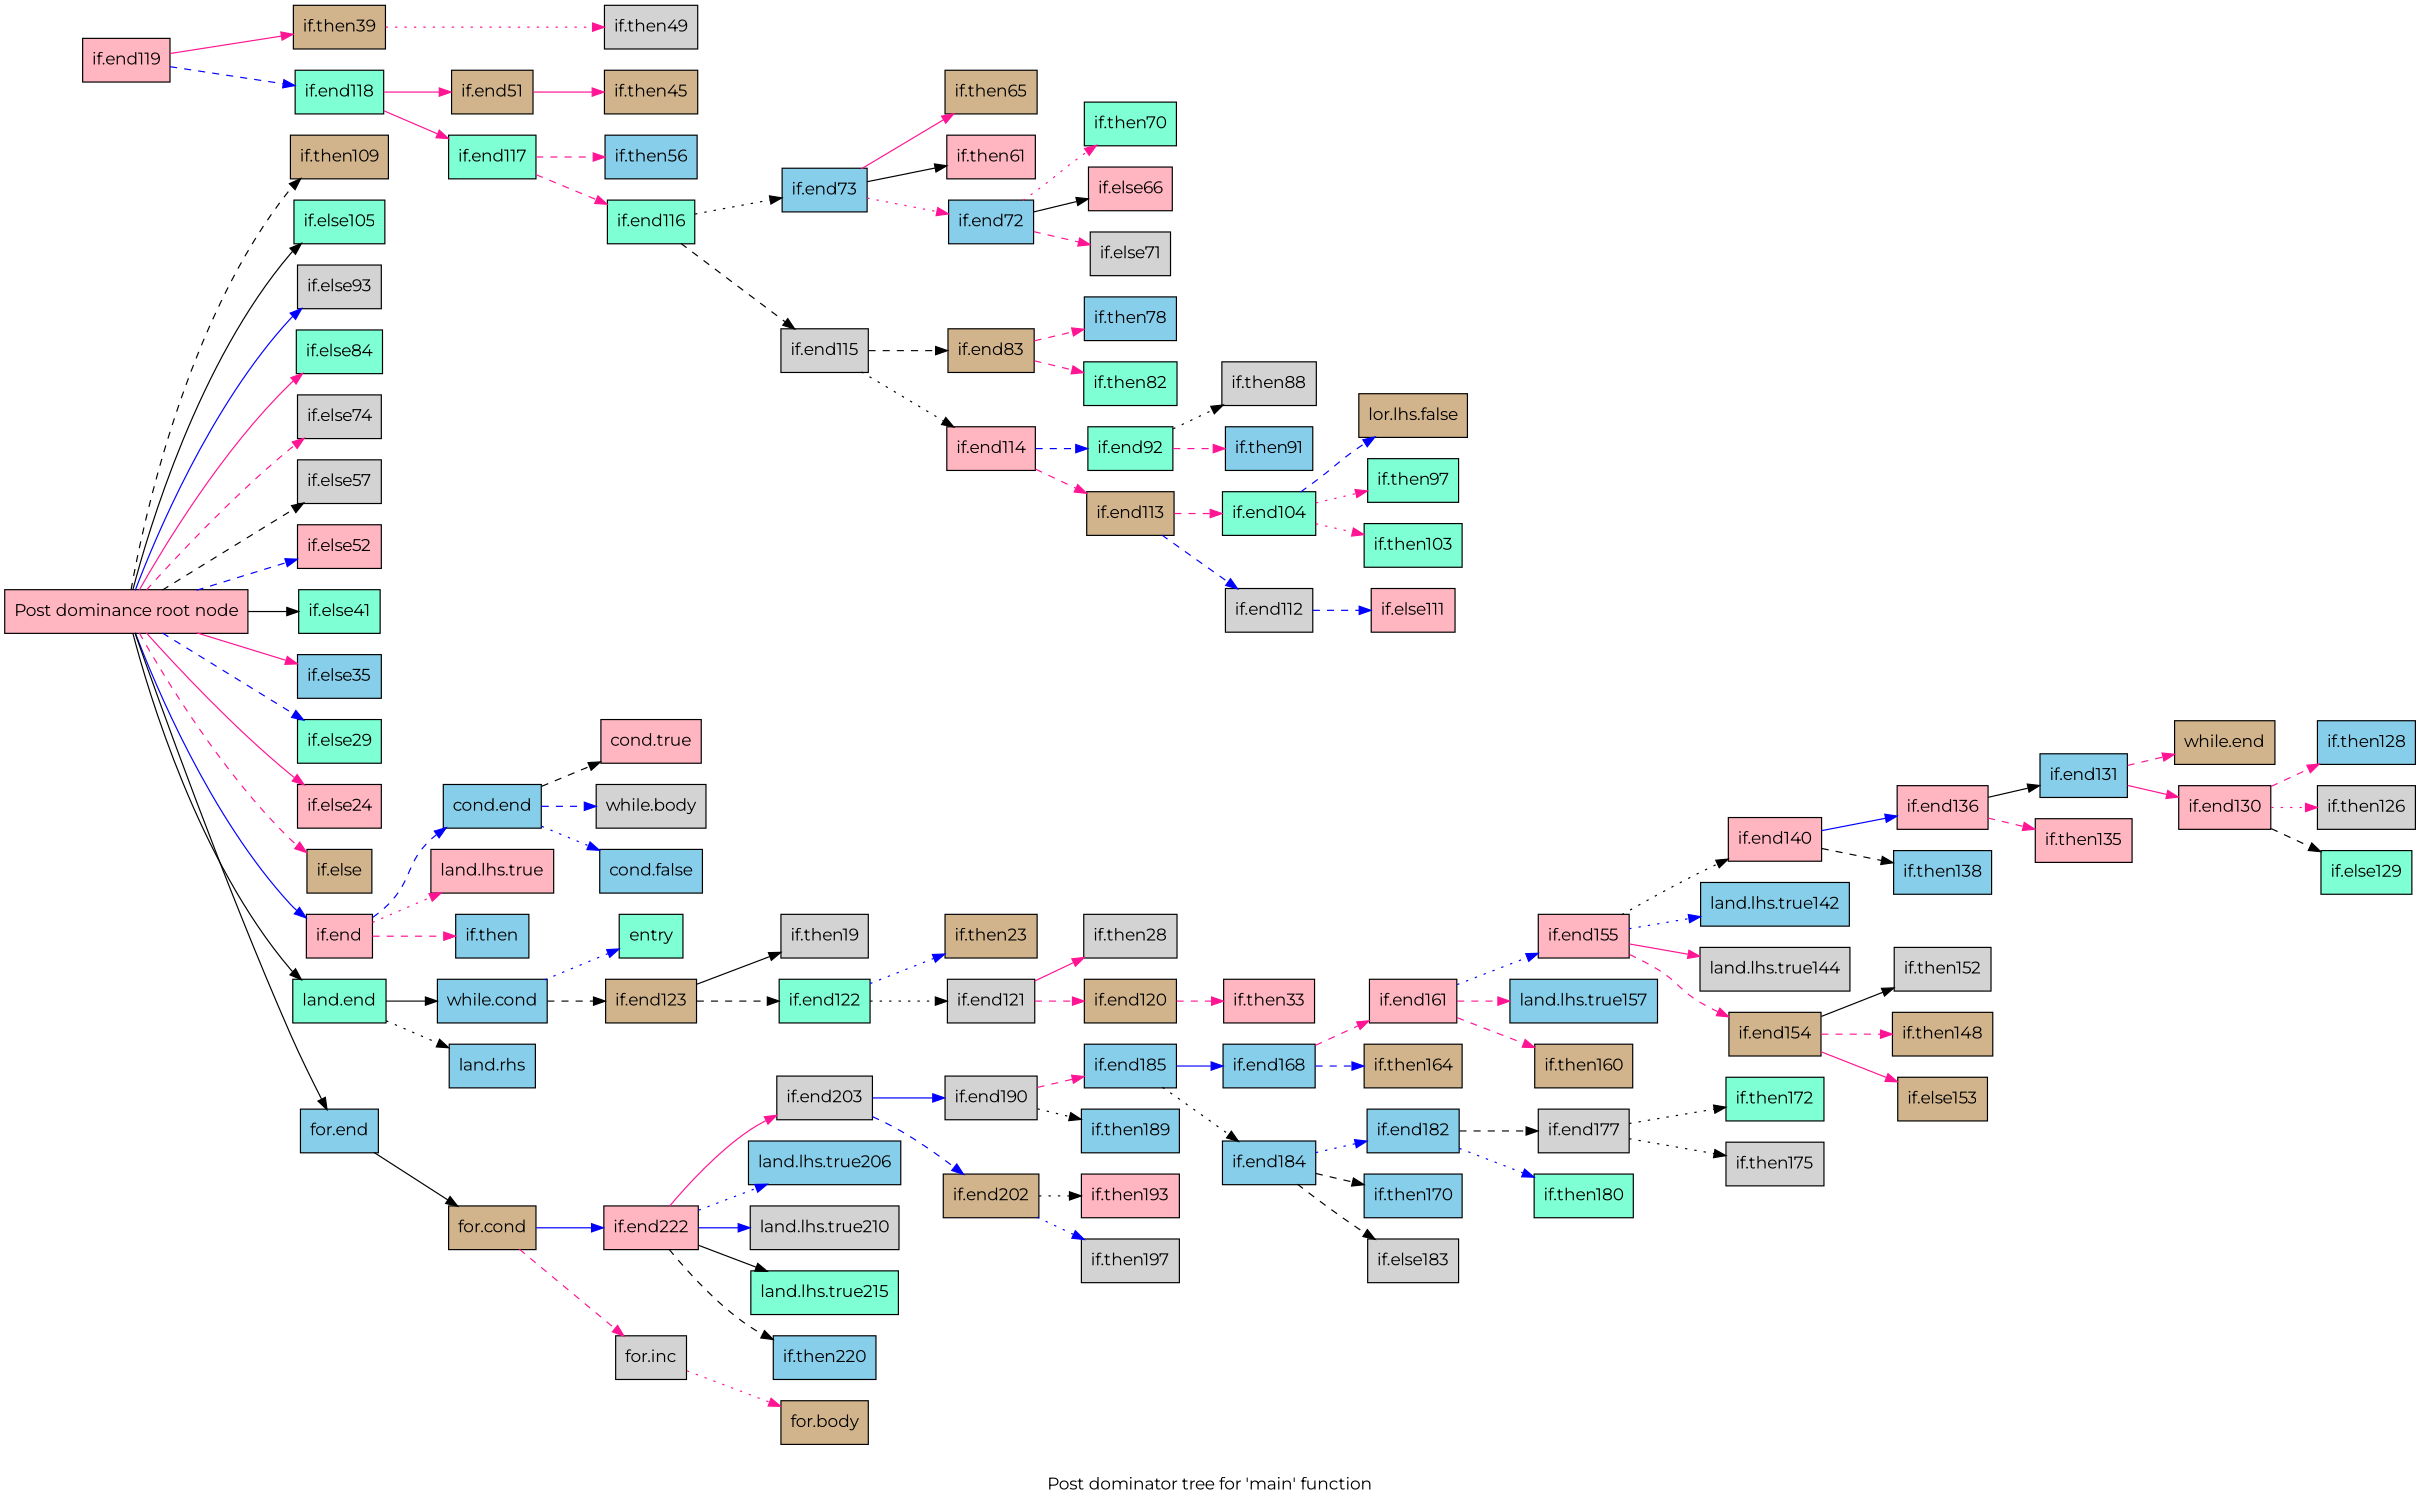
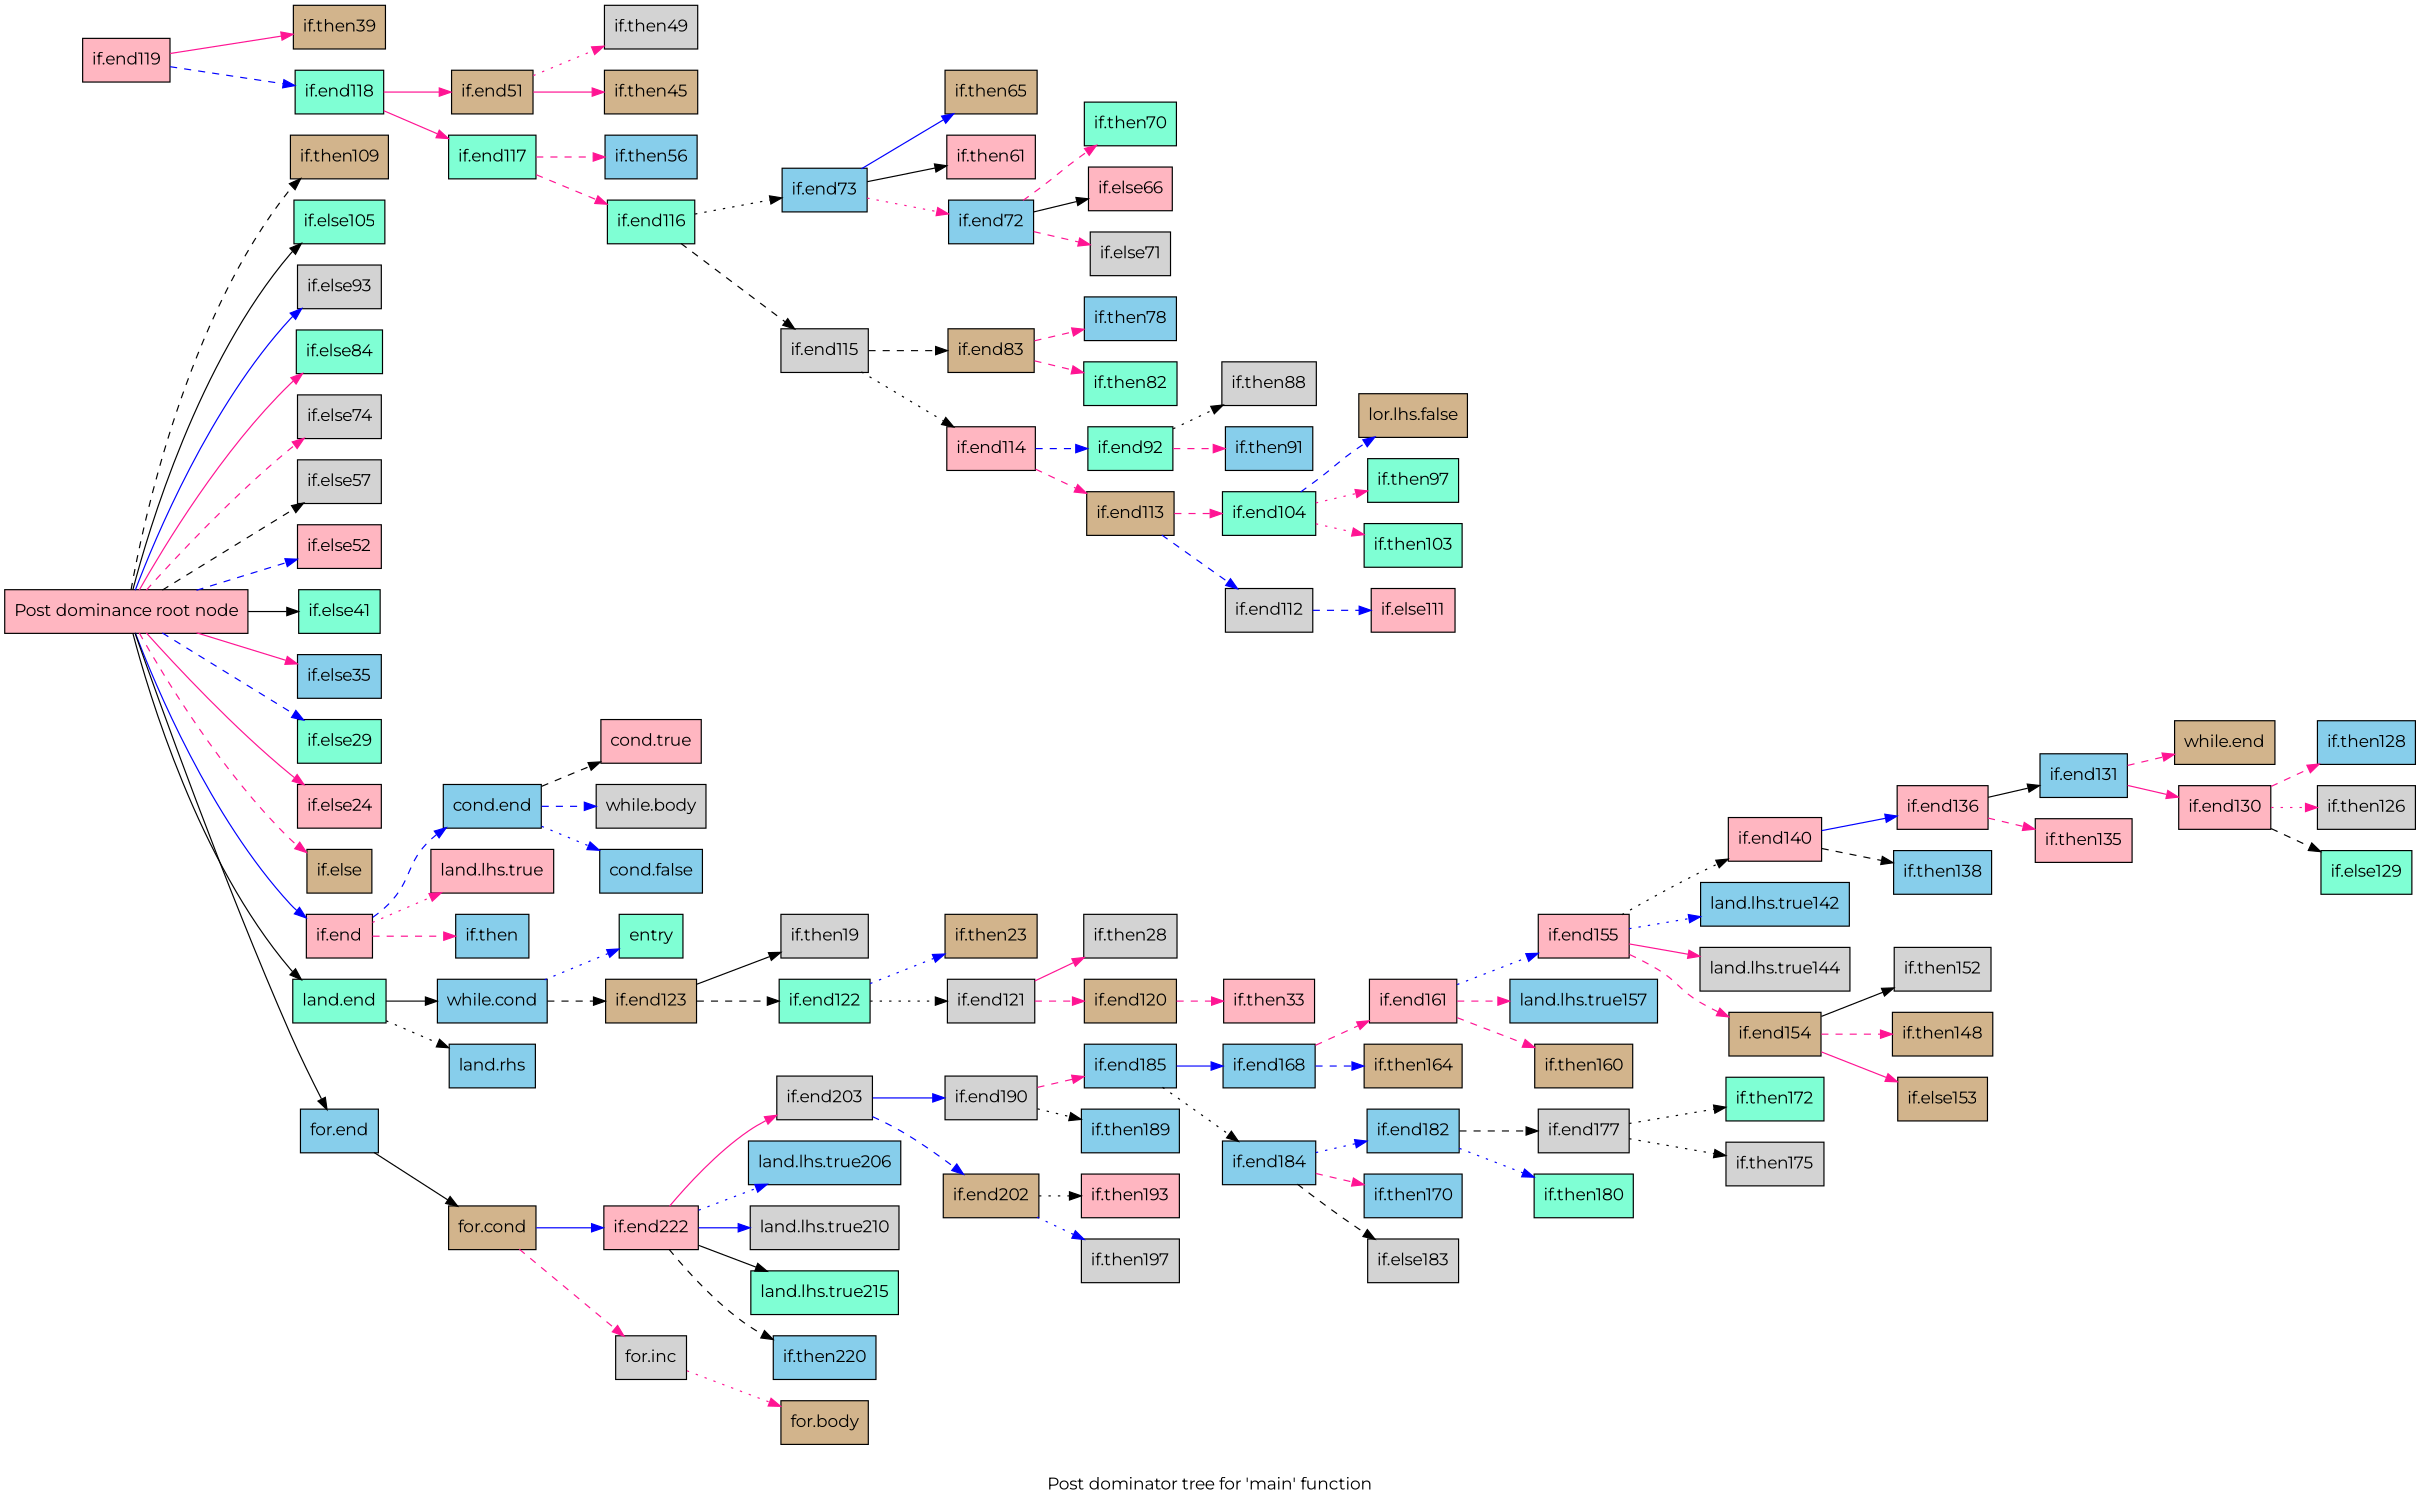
edge "if.then39" -> "if.then49": now "if.end51" -> "if.then49"
edge "if.end73" -> "if.then65": color deeppink -> blue
edge "if.end72" -> "if.then70": style dotted -> dashed
edge "if.end184" -> "if.then170": color black -> deeppink
